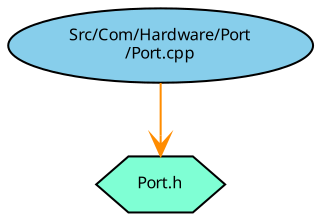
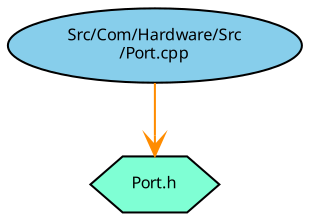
node "Src/Com/Hardware/Port /Port.cpp": label "Src/Com/Hardware/Port /Port.cpp" -> "Src/Com/Hardware/Src /Port.cpp"
